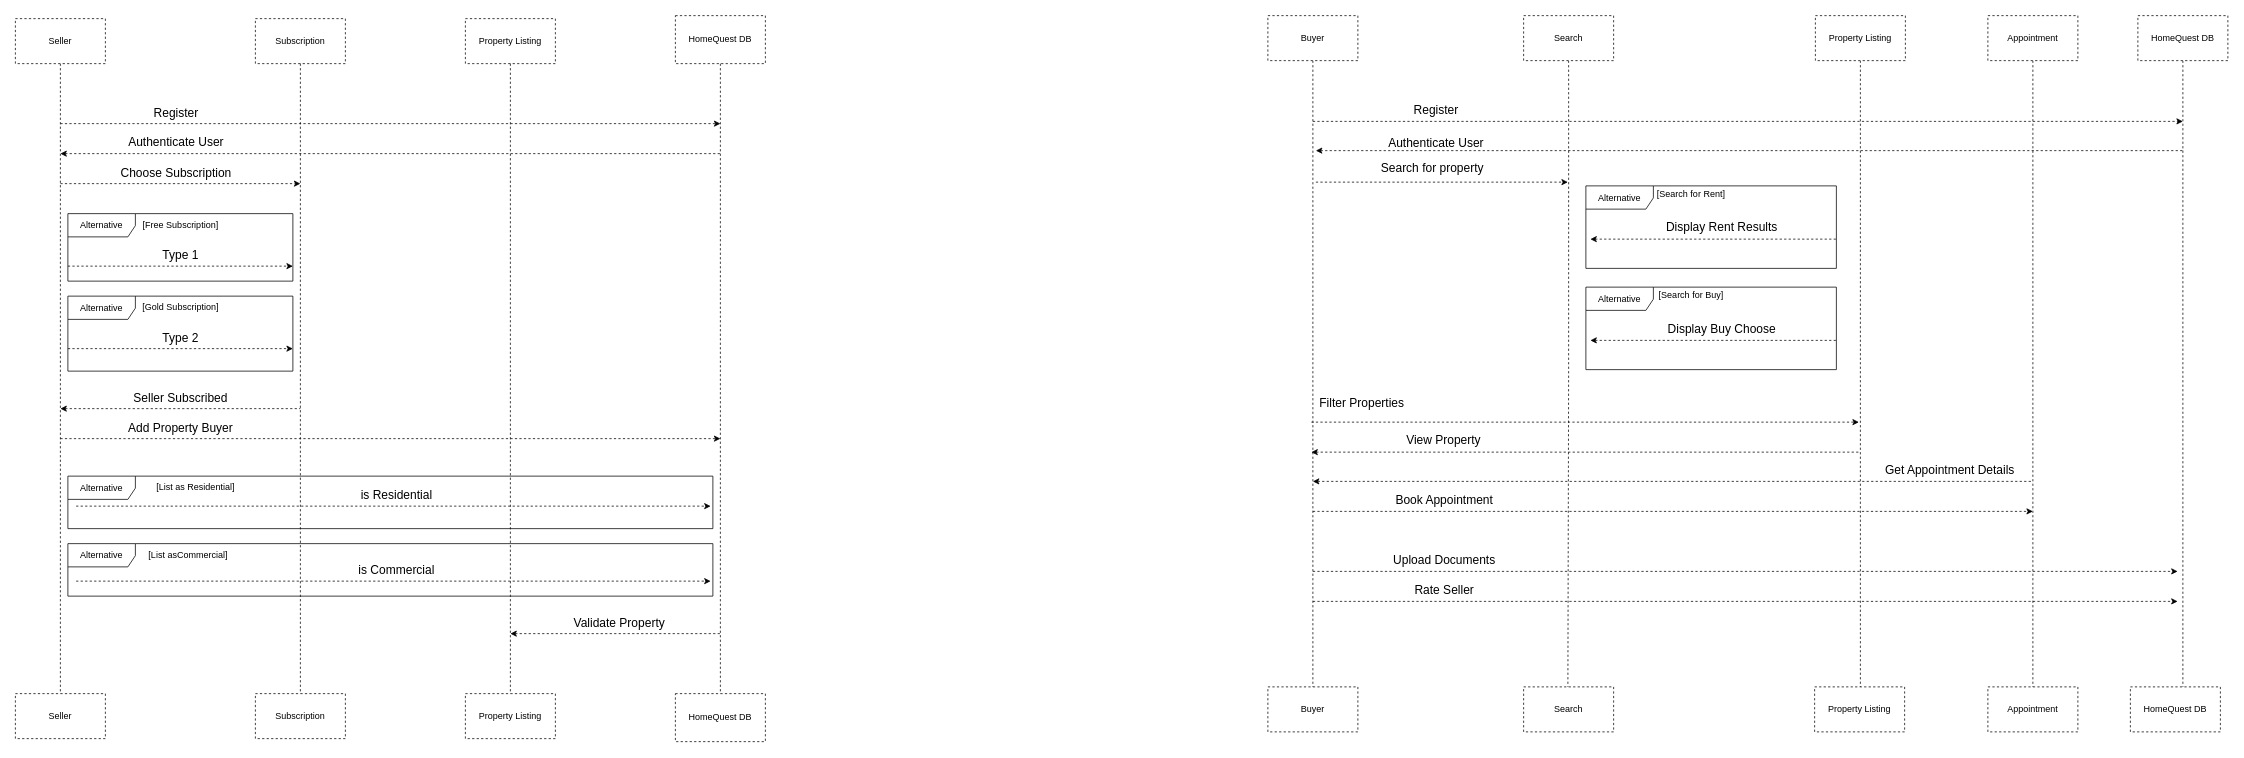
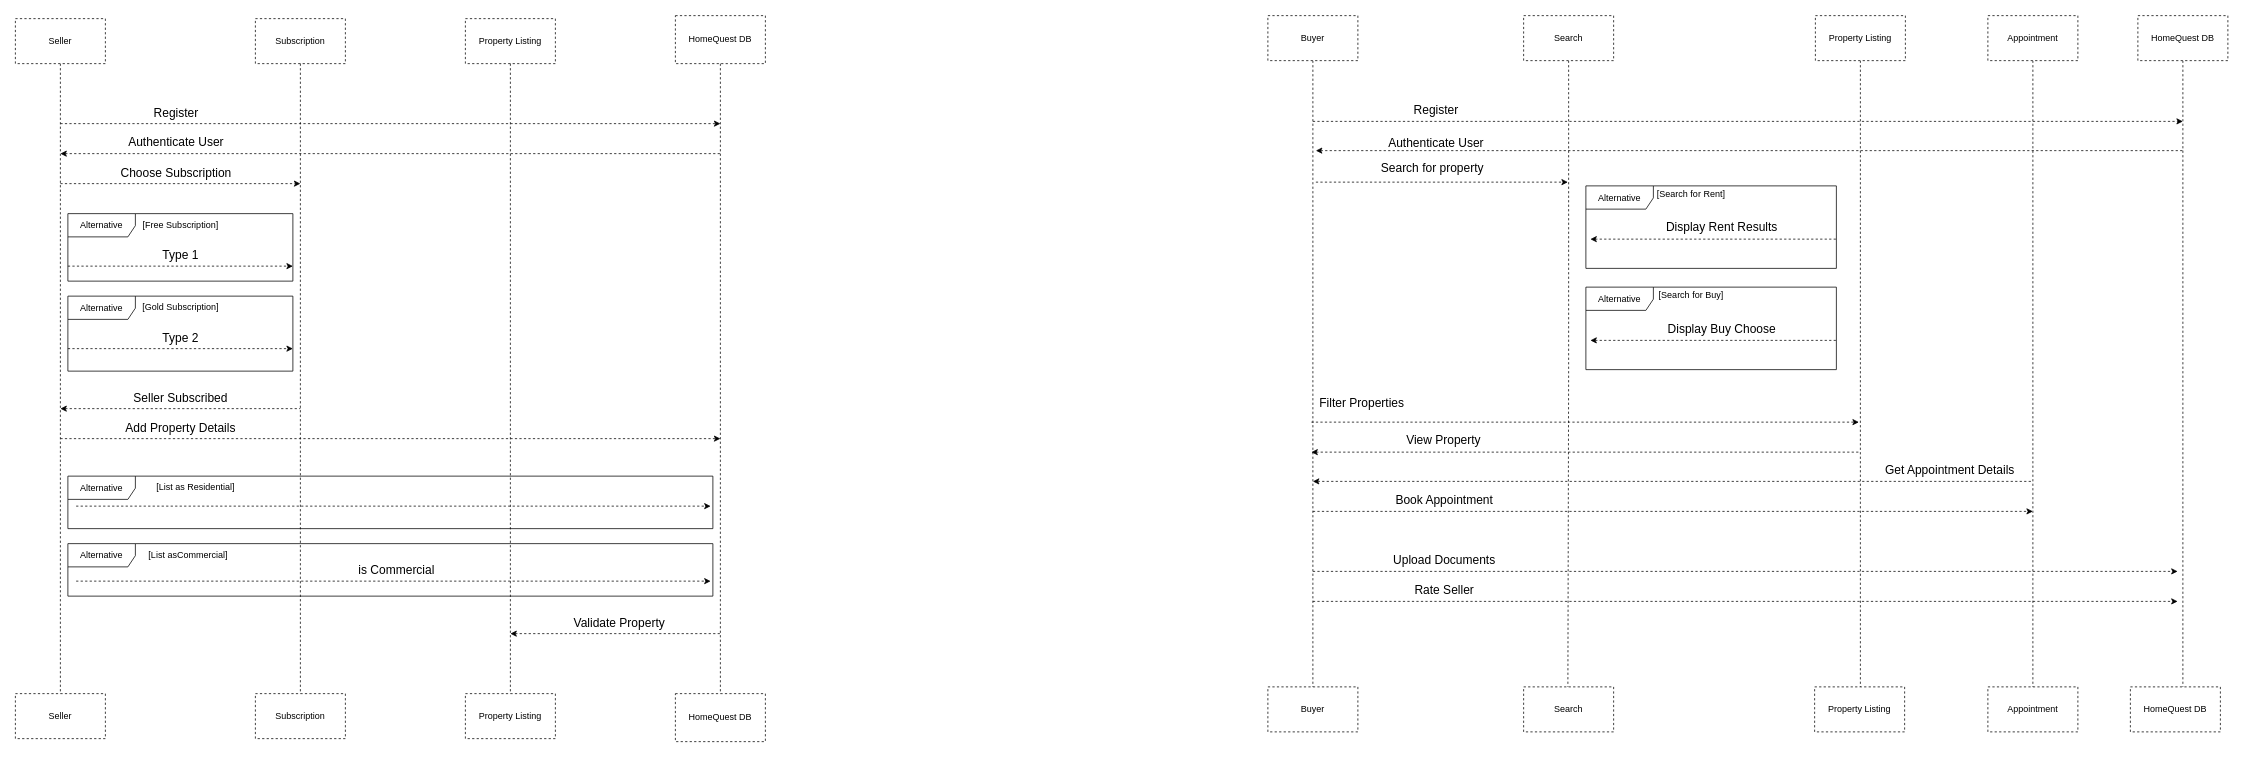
node "Add Property Buyer": label "Add Property Buyer" -> "Add Property Details"
node "is Residential": removed
